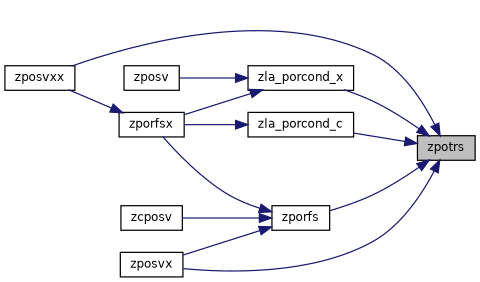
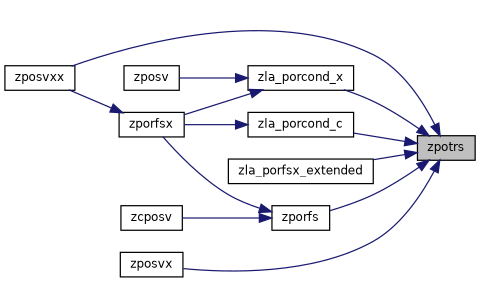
node "zla_porfsx_extended": added
edge "zposvx" -> "zporfs": removed
